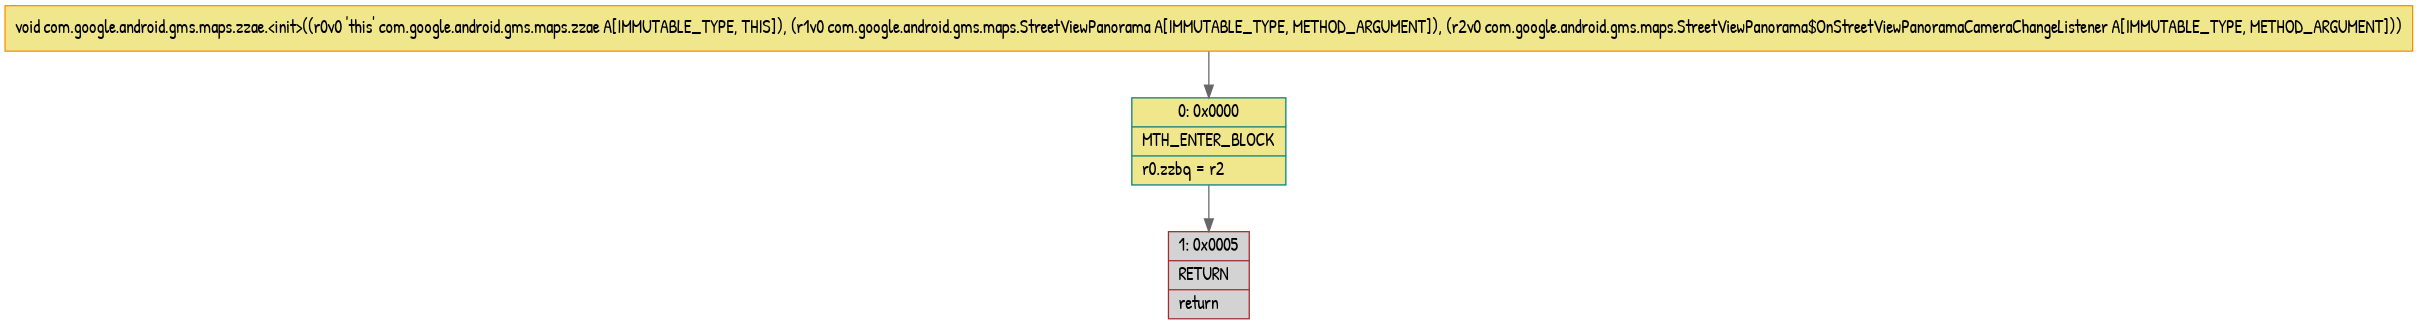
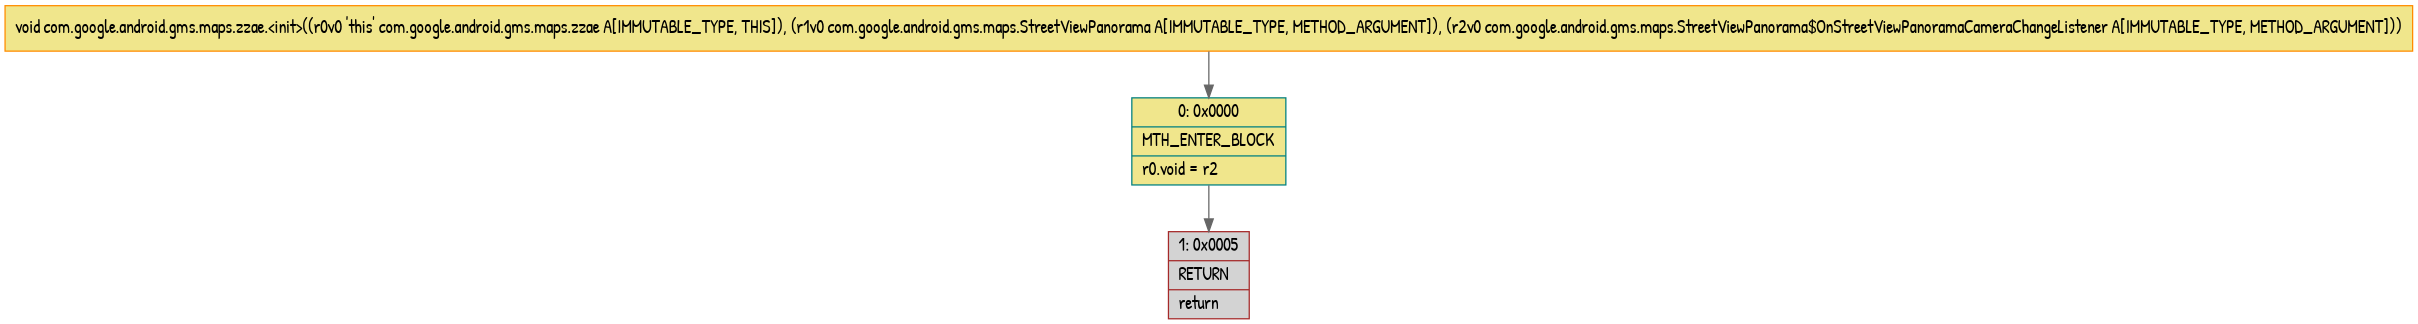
node "0: 0x0000": text "r0.zzbq = r2" -> "r0.void = r2"
